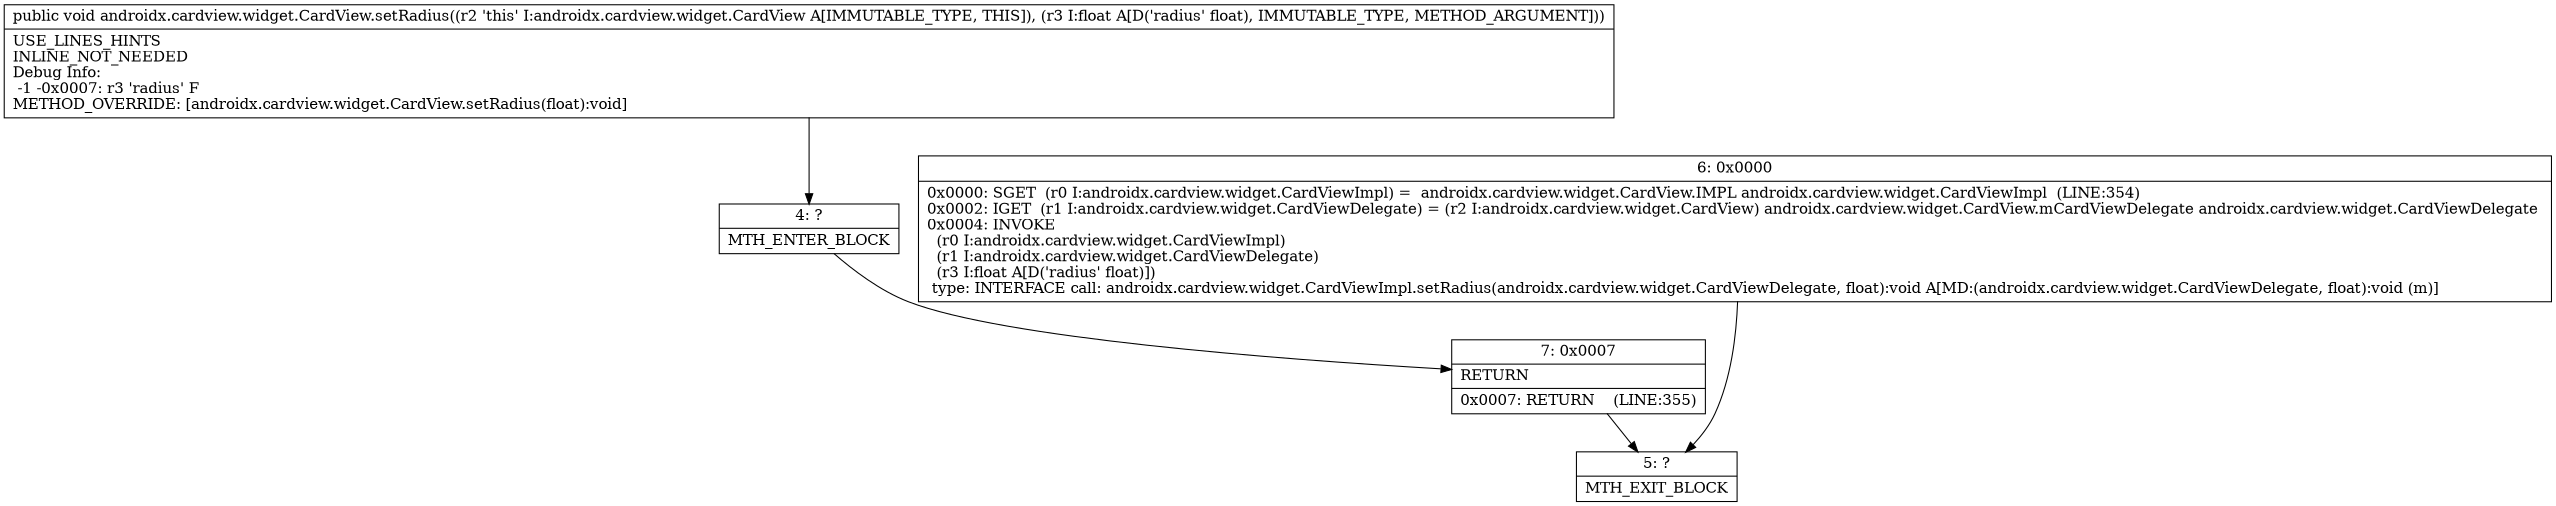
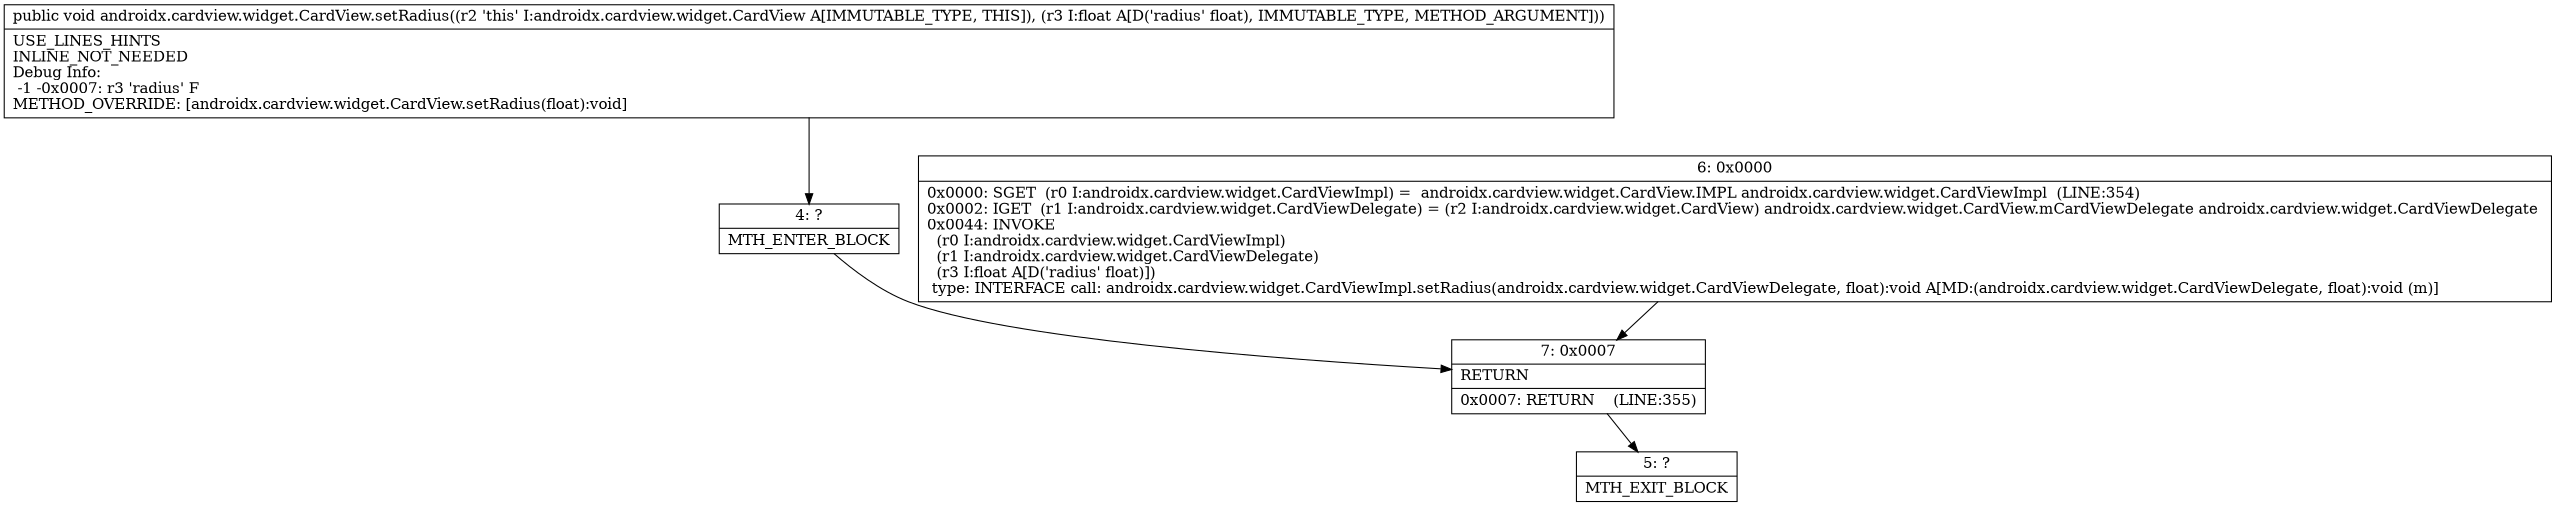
node "6: 0x0000": text "0x0004: INVOKE" -> "0x0044: INVOKE"
edge "6: 0x0000" -> "5: ?": now "6: 0x0000" -> "7: 0x0007"
